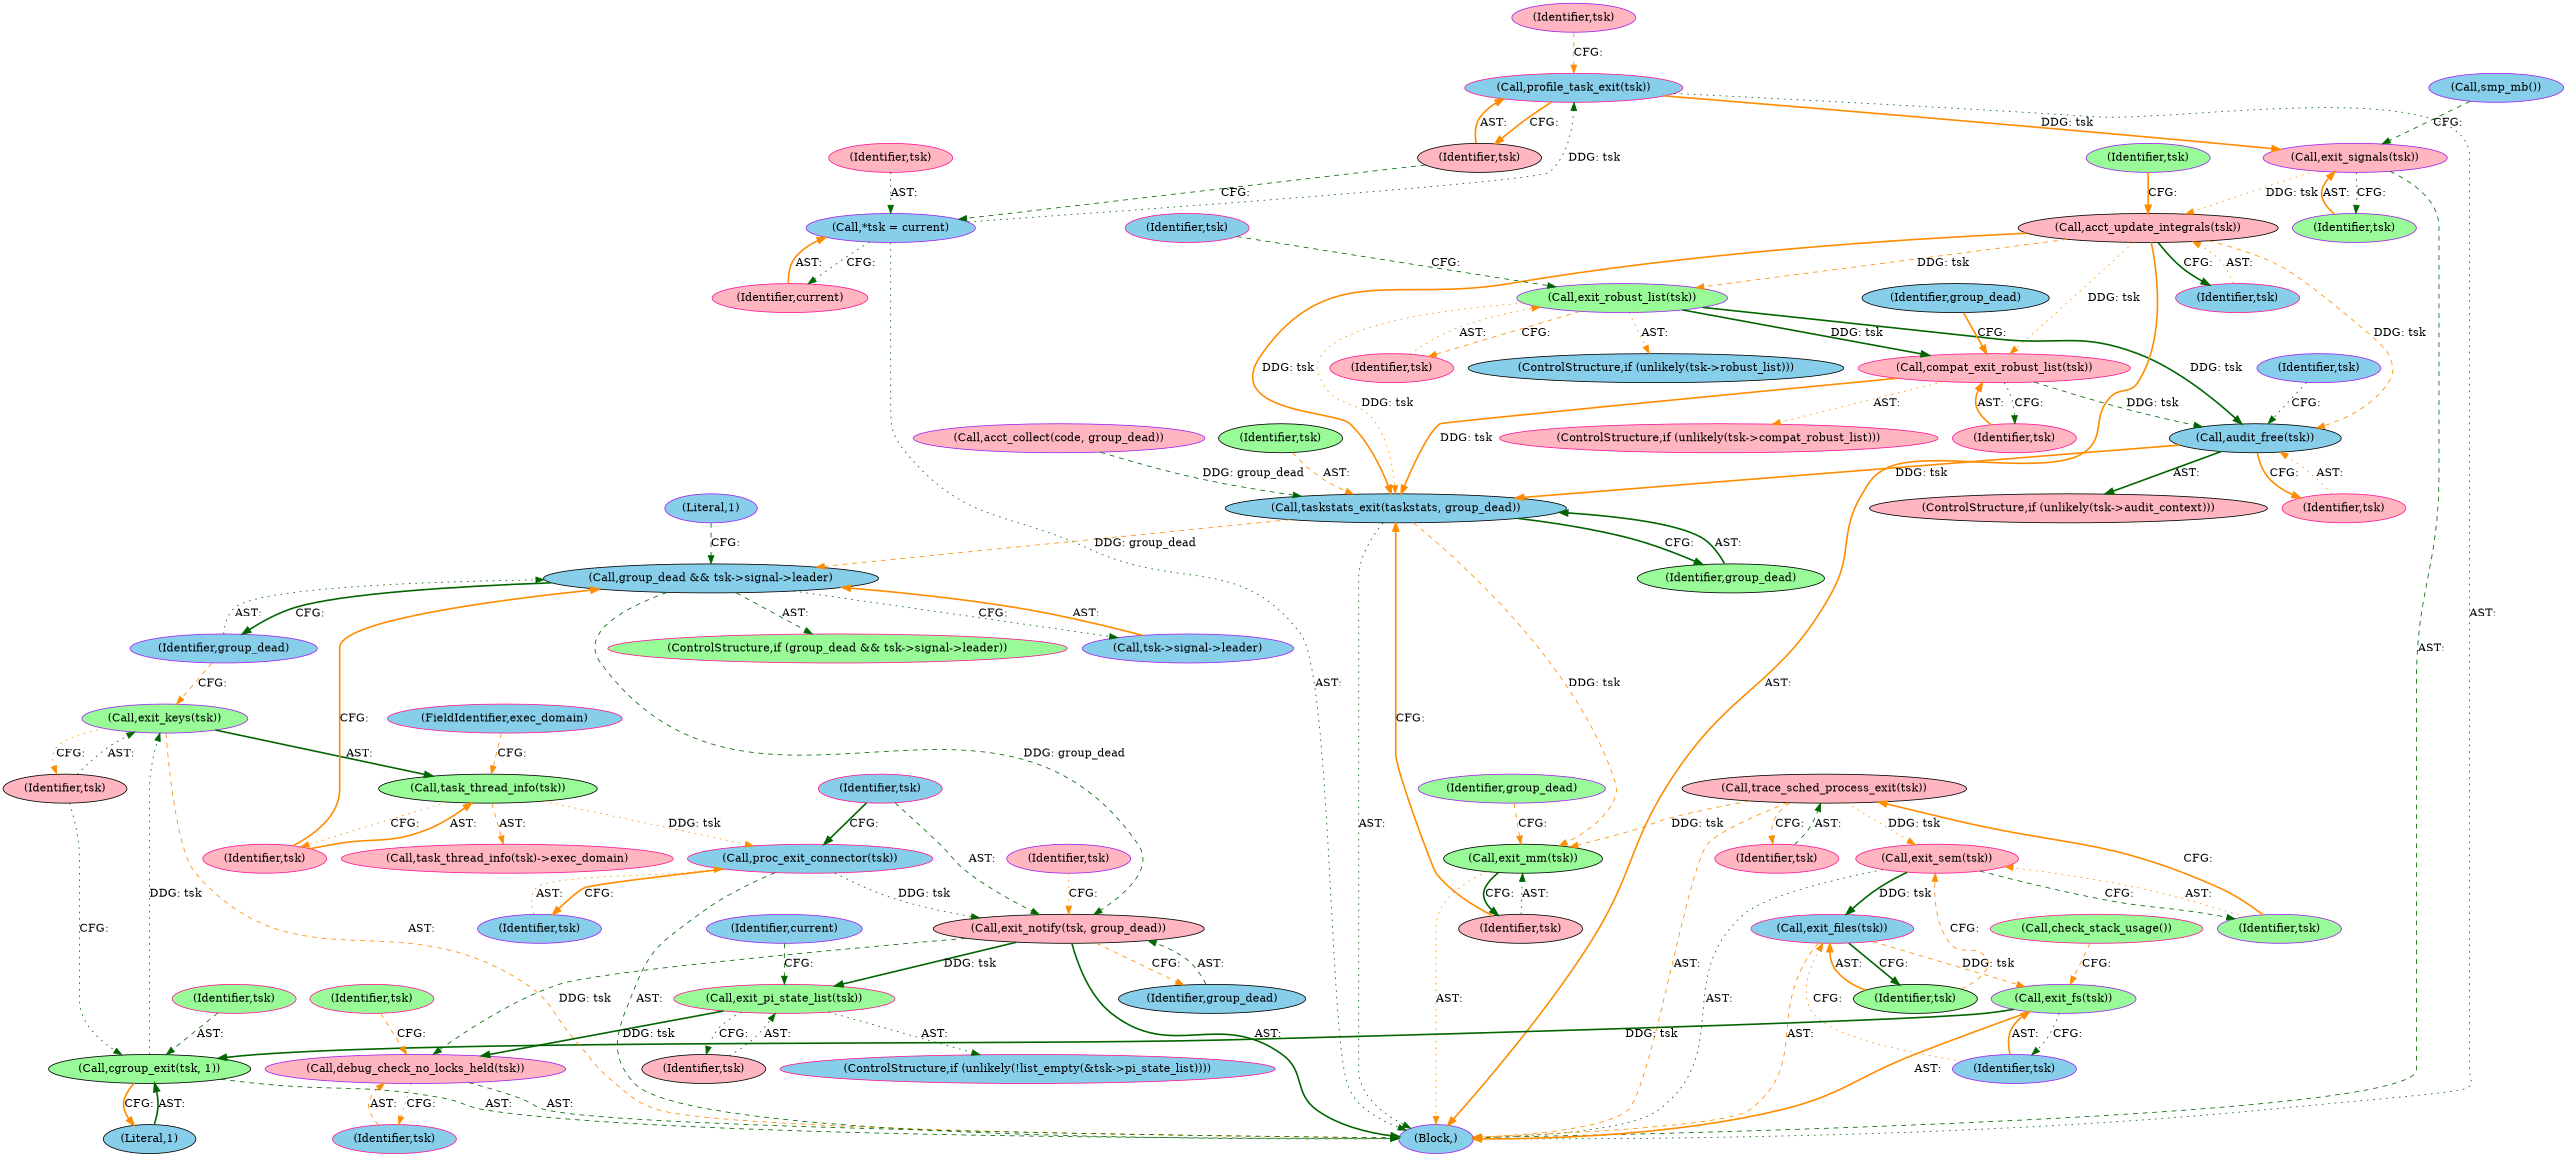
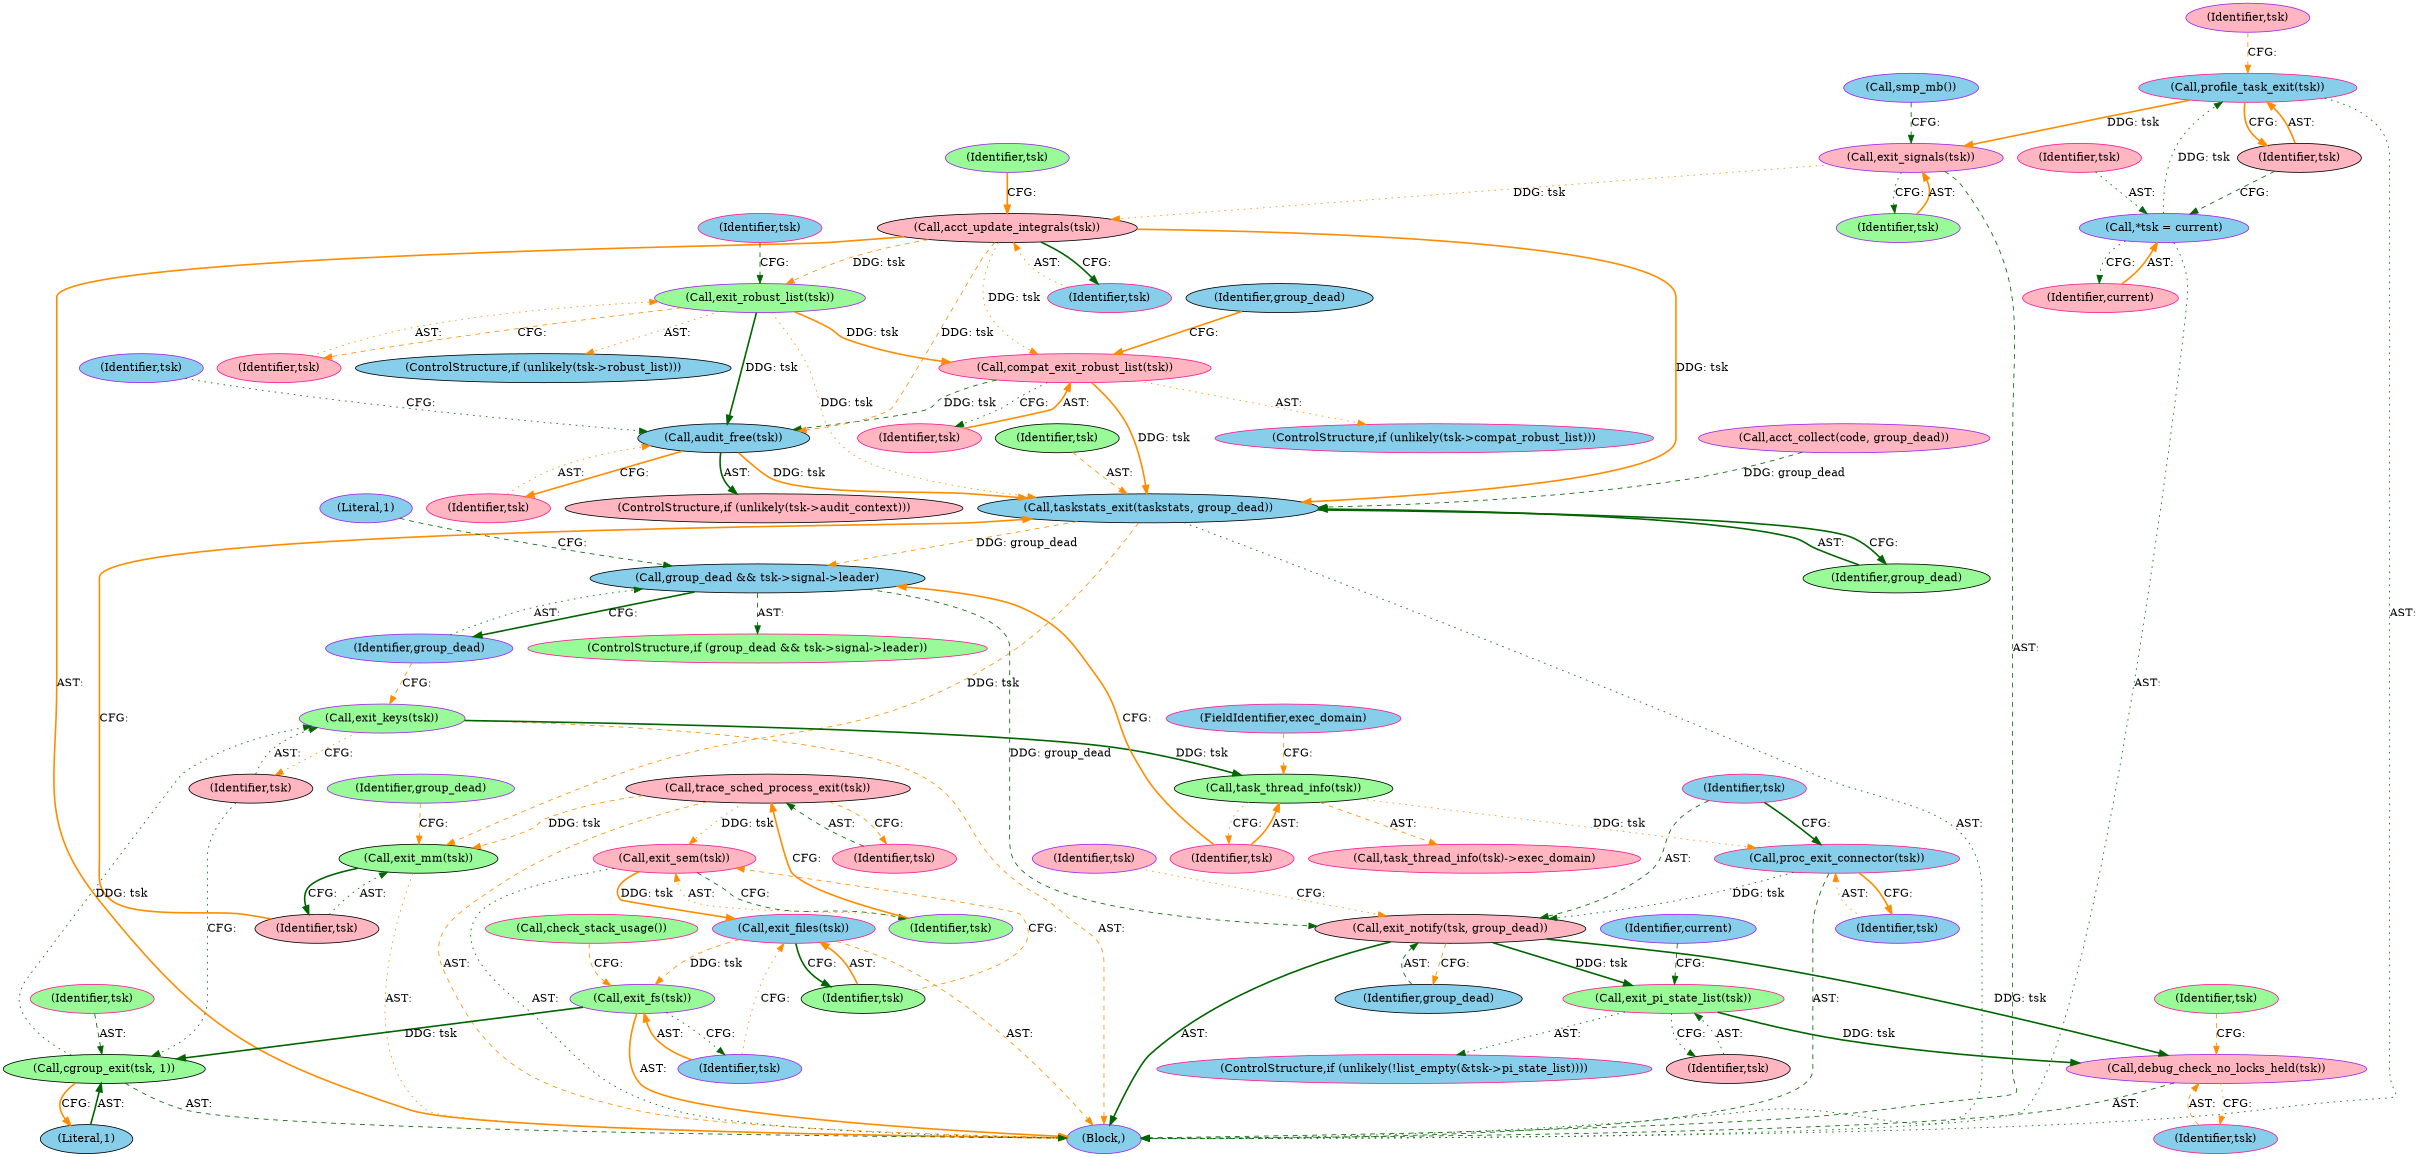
edge "(Call,exit_robust_list(tsk))" -> "(Call,compat_exit_robust_list(tsk))": color darkgreen -> darkorange
node "(ControlStructure,if (unlikely(tsk->compat_robust_list)))": fillcolor lightpink -> skyblue
node "(Call,tsk->signal->leader)": removed
edge "(Call,exit_keys(tsk))" -> "(Call,task_thread_info(tsk))": label "AST: " -> "DDG: tsk"
edge "(Call,exit_sem(tsk))" -> "(Call,exit_files(tsk))": color darkgreen -> darkorange
edge "(Call,exit_notify(tsk, group_dead))" -> "(Call,debug_check_no_locks_held(tsk))": style dashed -> bold
